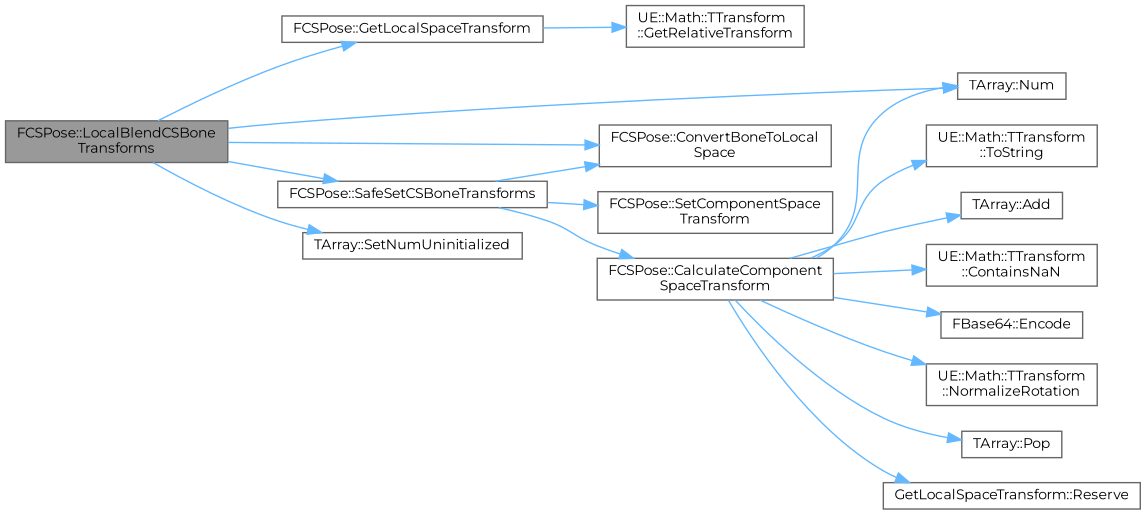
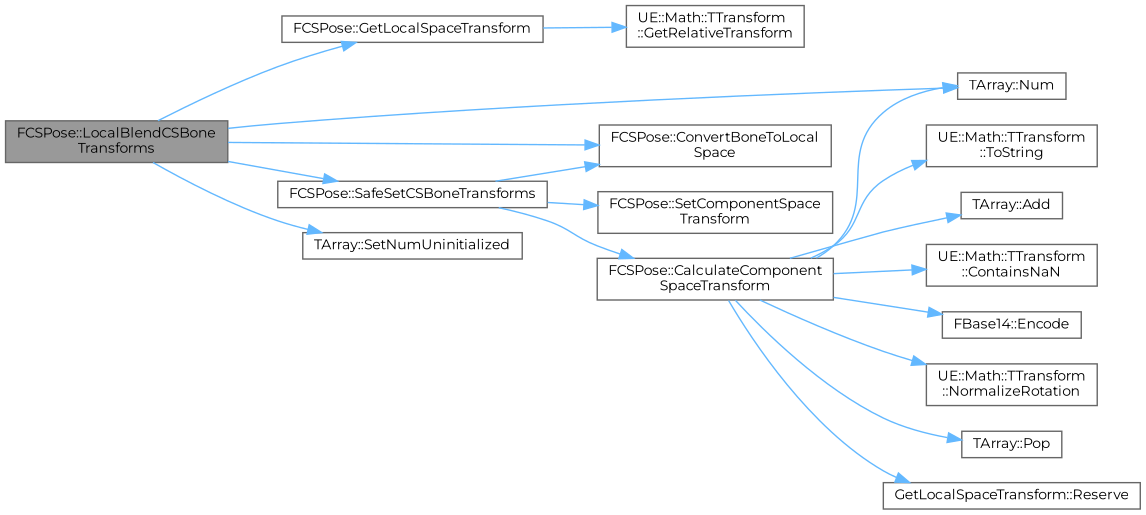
node "FBase64::Encode": label "FBase64::Encode" -> "FBase14::Encode"
